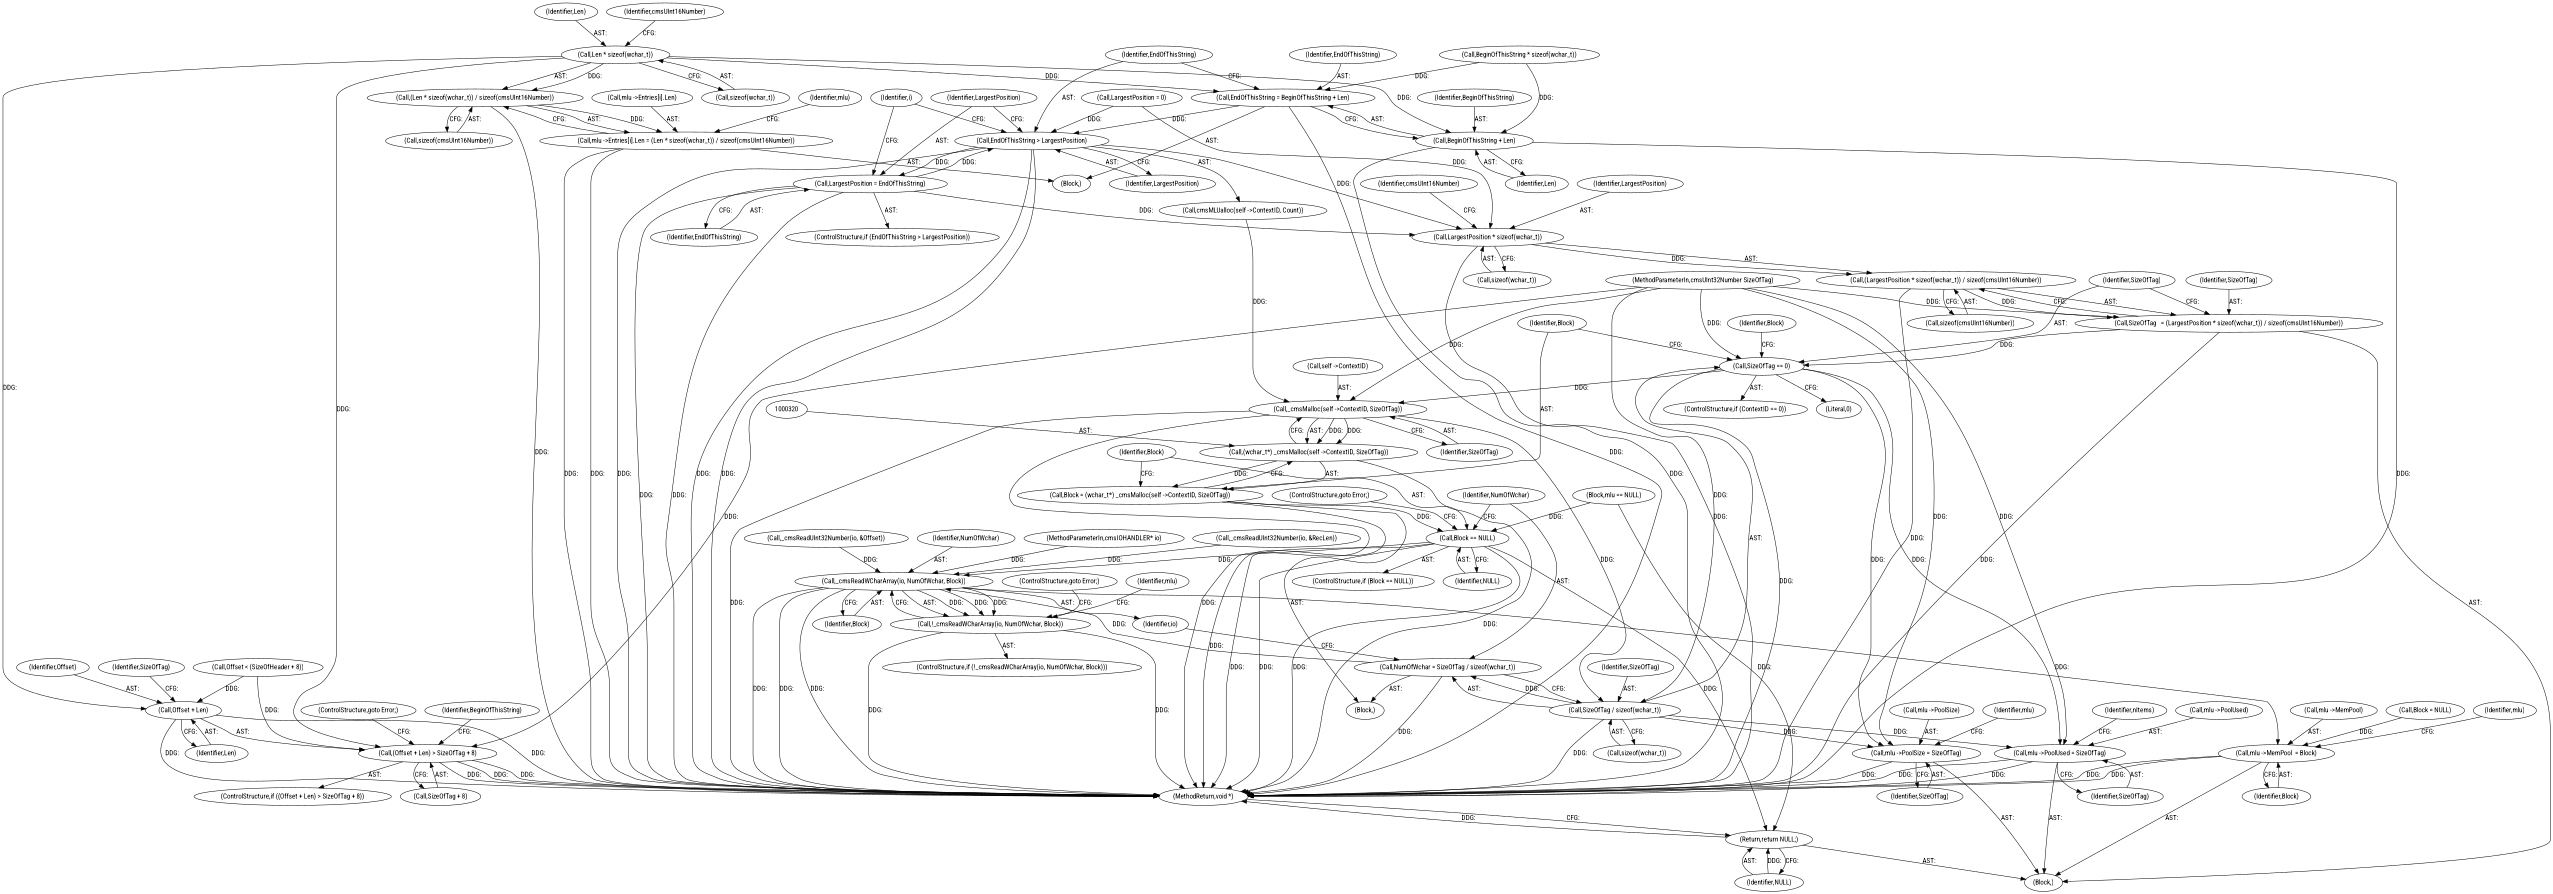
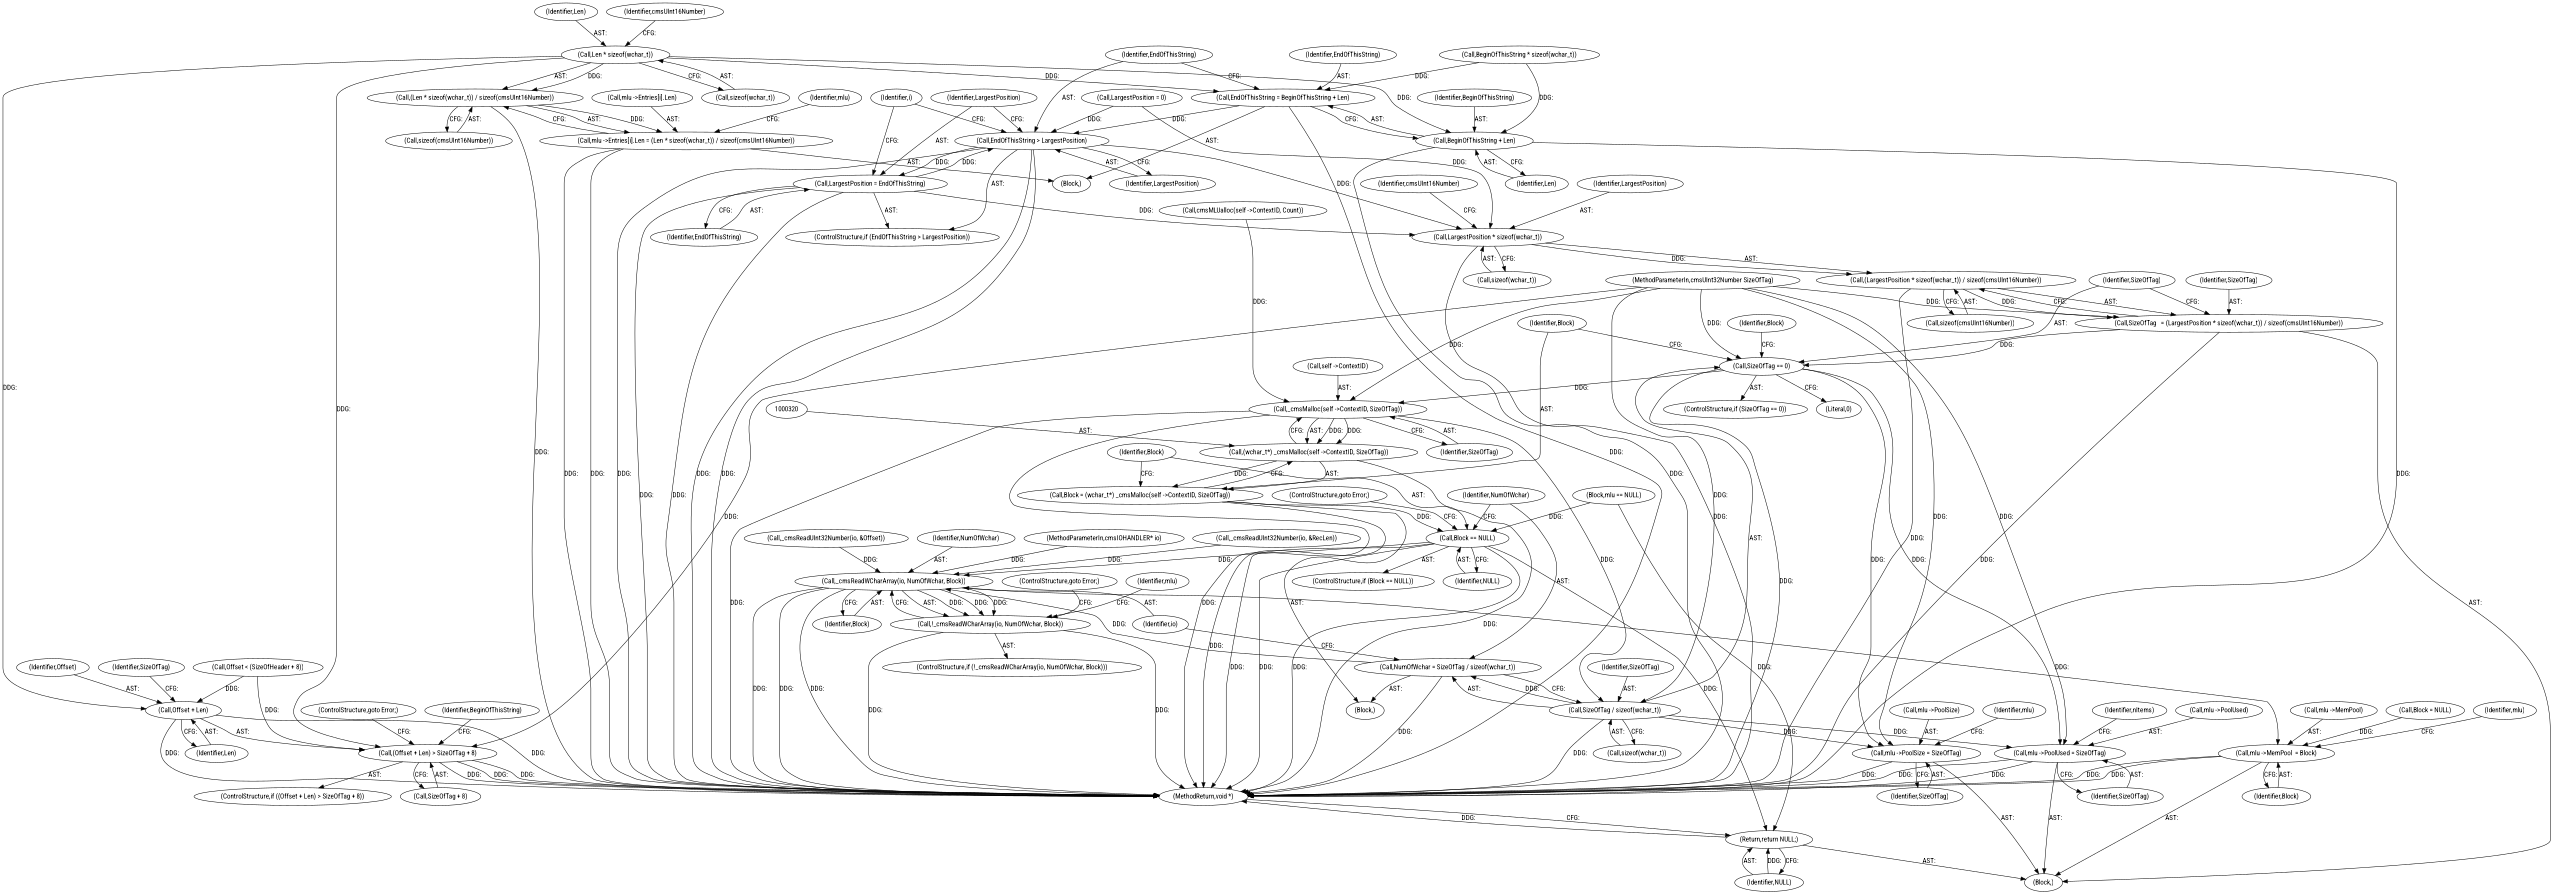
edge "(Call,EndOfThisString > LargestPosition)" -> "(Call,cmsMLUalloc(self ->ContextID, Count))": now "(Call,EndOfThisString > LargestPosition)" -> "(ControlStructure,if (EndOfThisString > LargestPosition))"
node "(ControlStructure,if (ContextID == 0))": label "(ControlStructure,if (ContextID == 0))" -> "(ControlStructure,if (SizeOfTag == 0))"
edge "(Call,_cmsReadWCharArray(io, NumOfWchar, Block))" -> "(Identifier,io)": reversed
